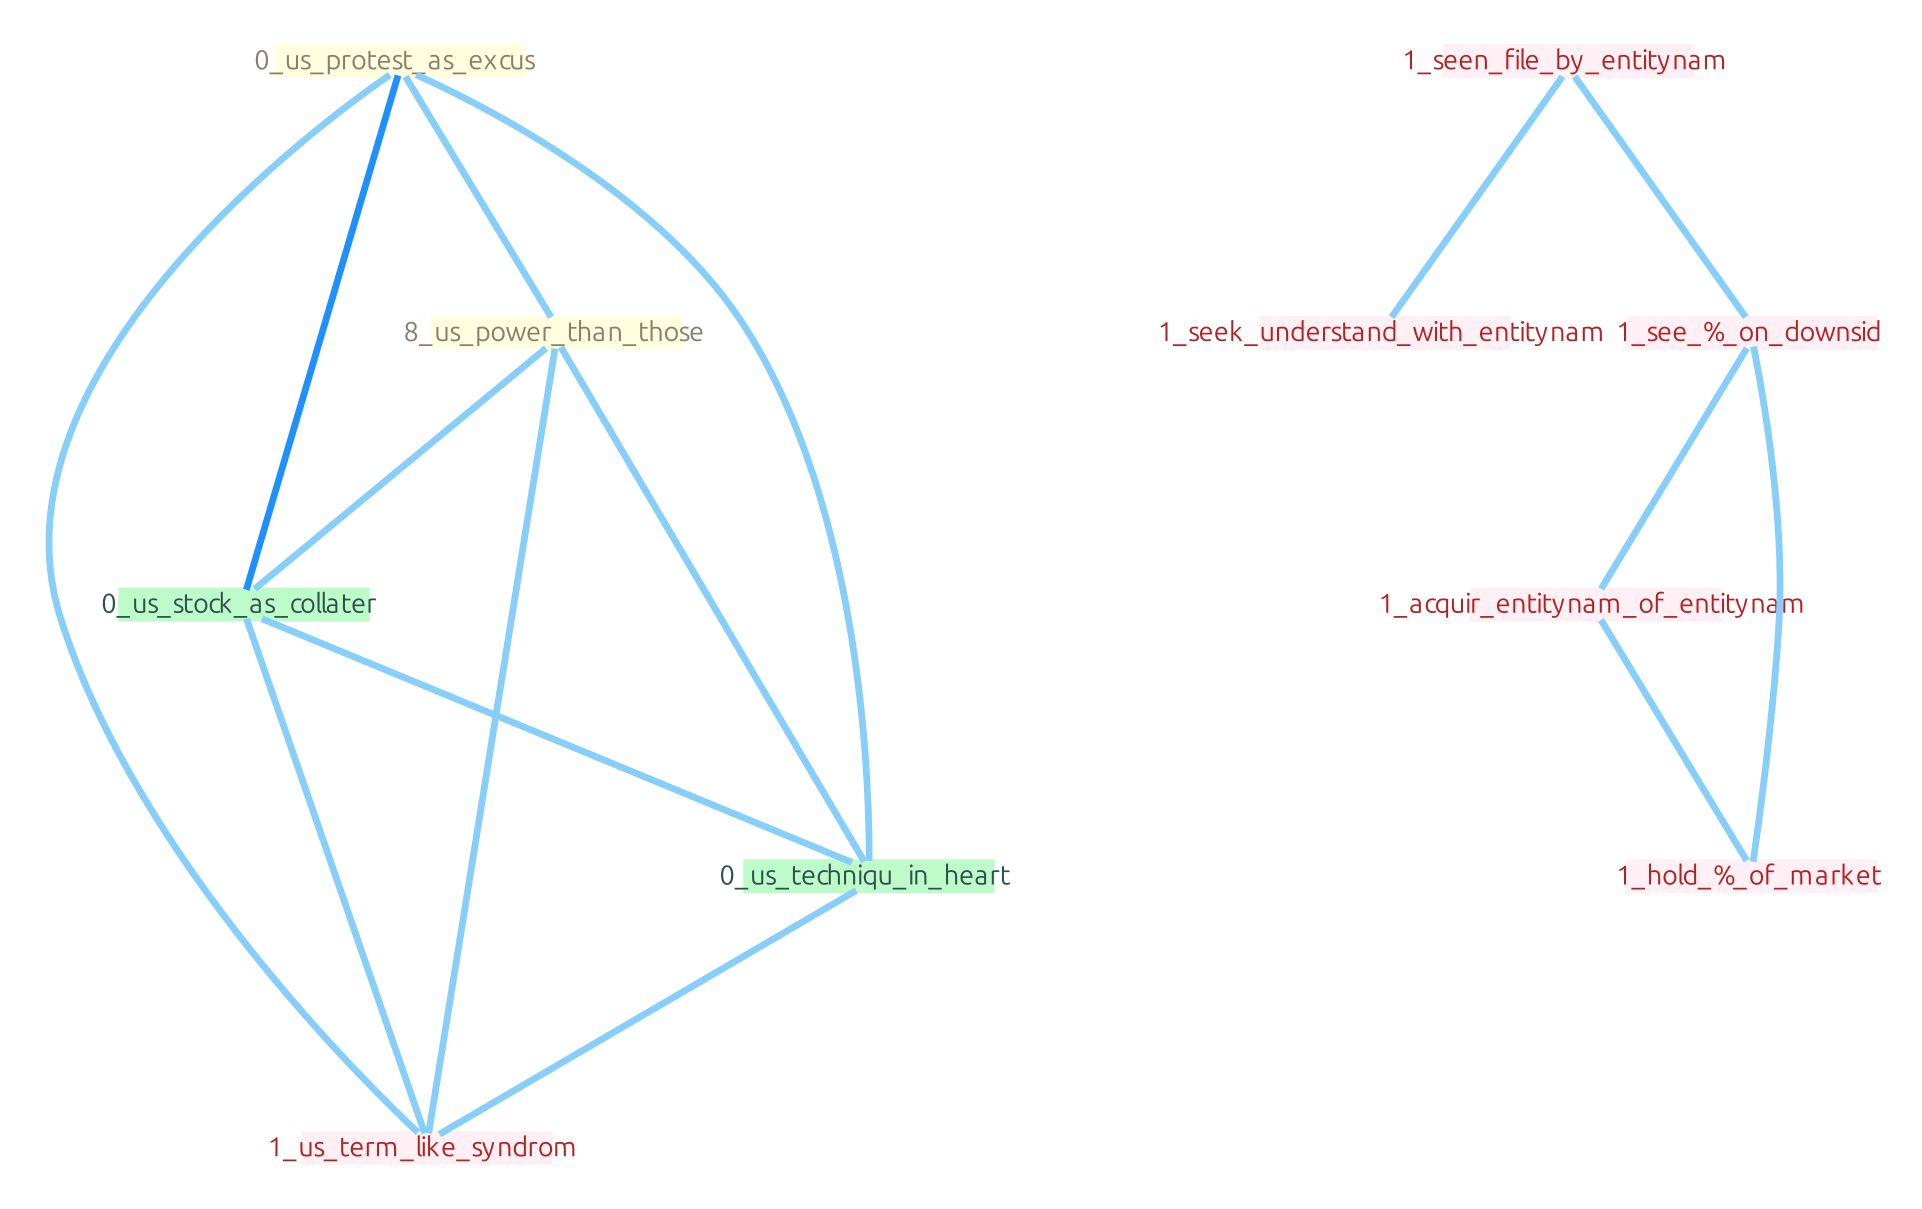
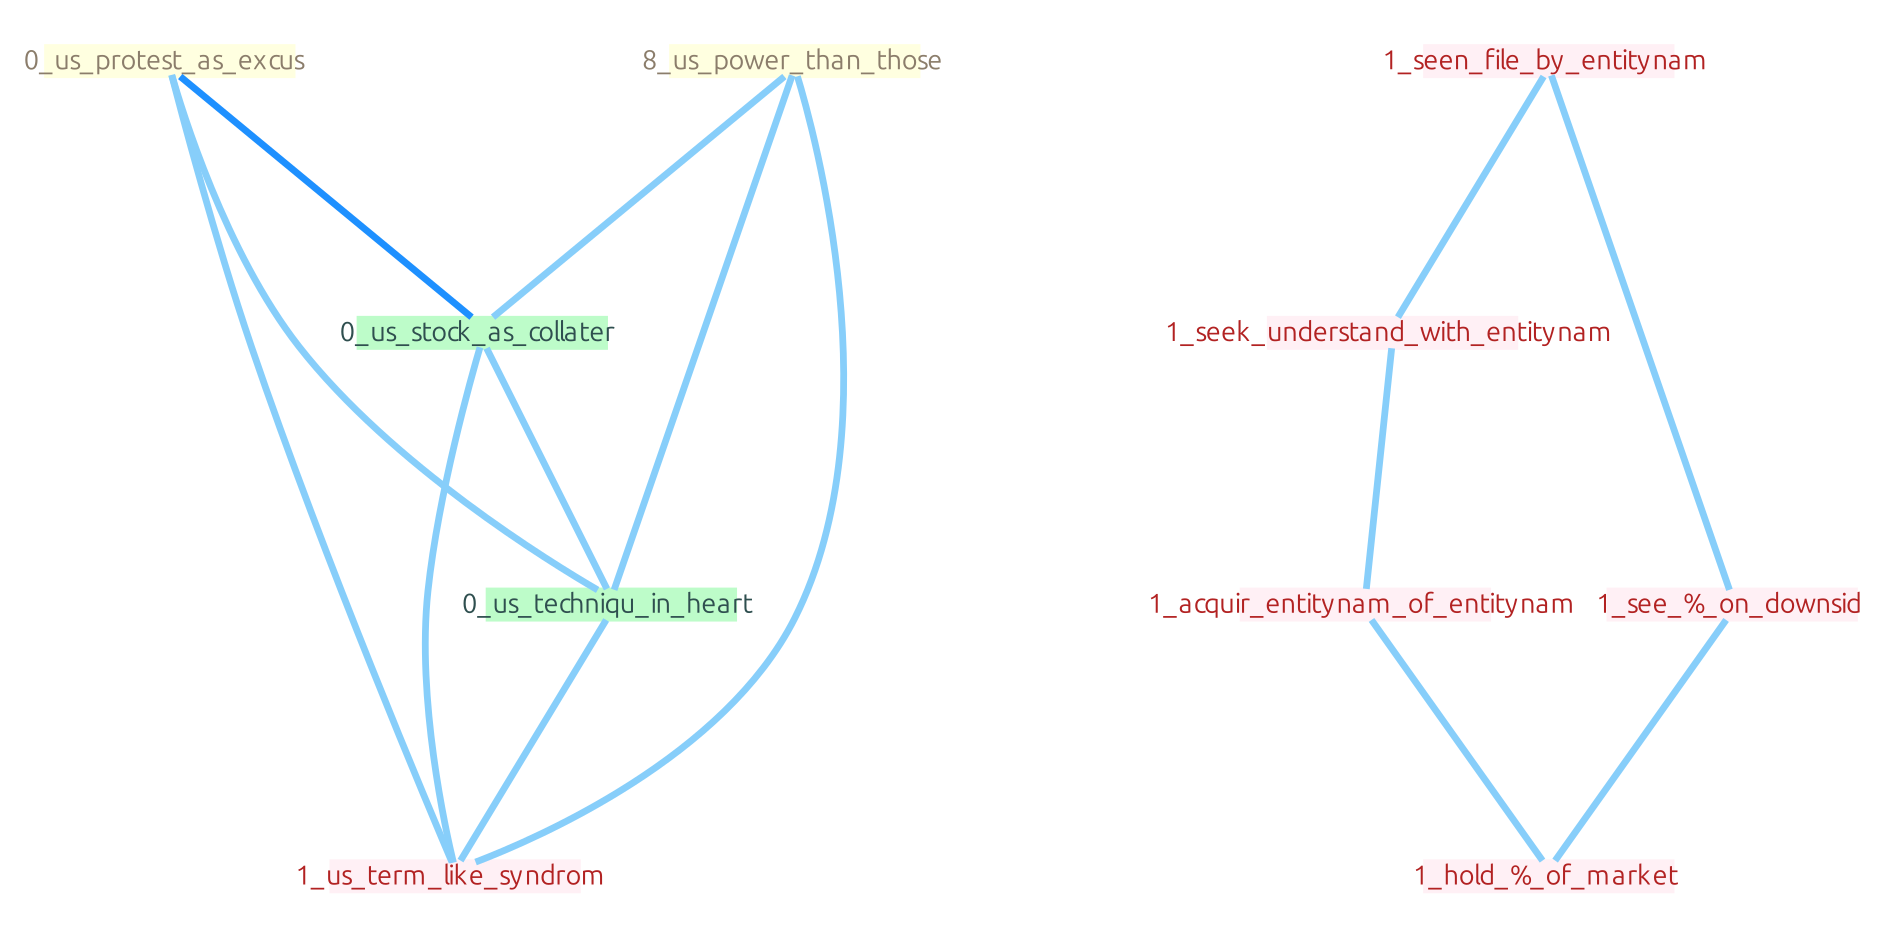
edge "0_us_protest_as_excus" -- "8_us_power_than_those": removed
edge "1_see_%_on_downsid" -- "1_acquir_entitynam_of_entitynam": now "1_seek_understand_with_entitynam" -- "1_acquir_entitynam_of_entitynam"
